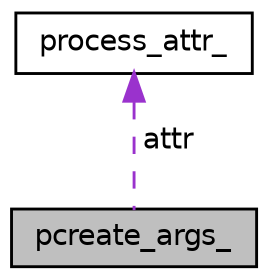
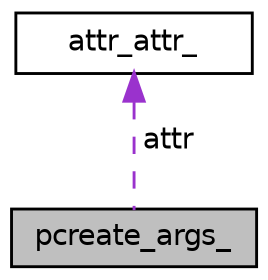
node "process_attr_": label "process_attr_" -> "attr_attr_"
